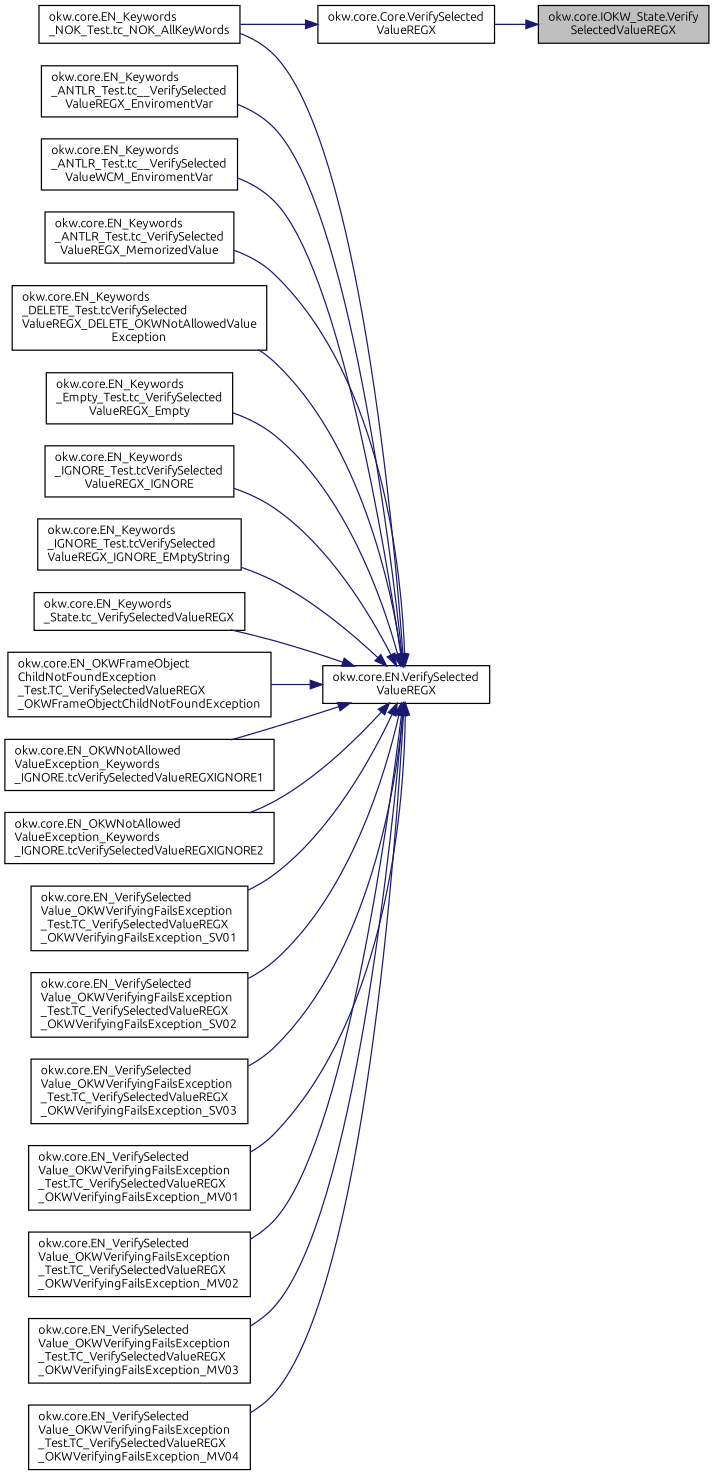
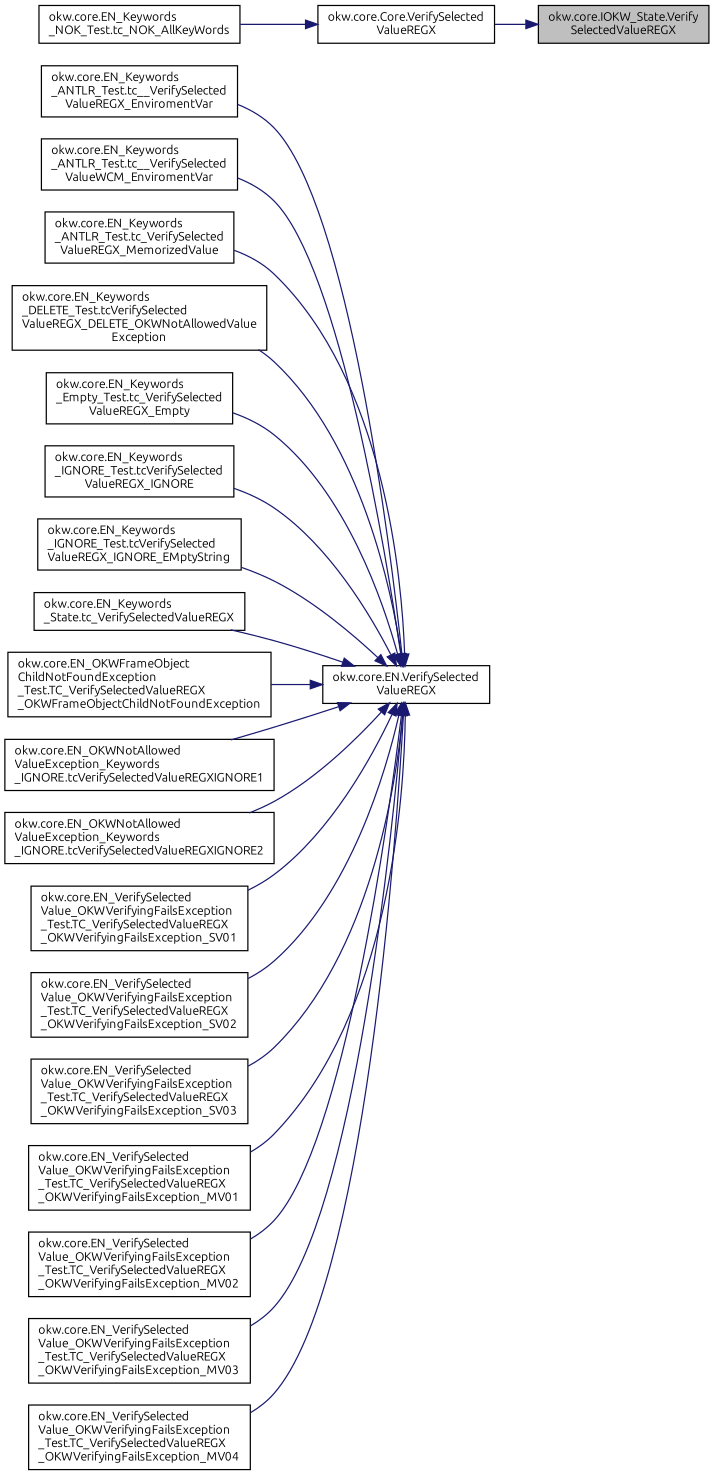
edge "okw.core.EN_Keywords _NOK_Test.tc_NOK_AllKeyWords" -> "okw.core.EN.VerifySelected ValueREGX": removed
